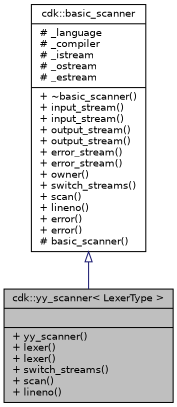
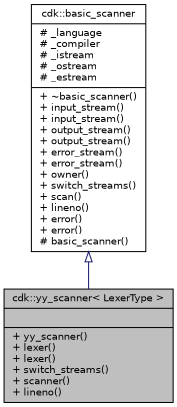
node "cdk::yy_scanner< LexerType >": text "+ scan()" -> "+ scanner()"
